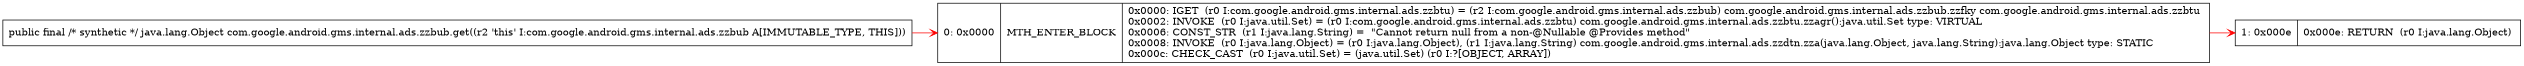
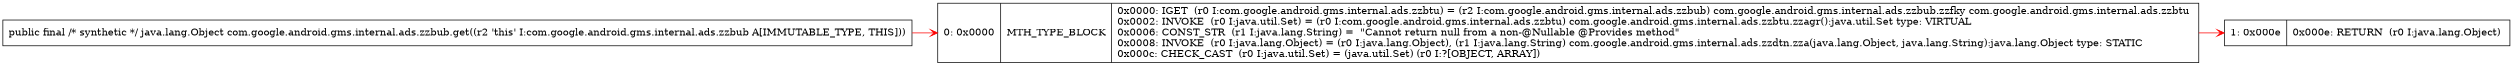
node "0: 0x0000": text "MTH_ENTER_BLOCK" -> "MTH_TYPE_BLOCK"
